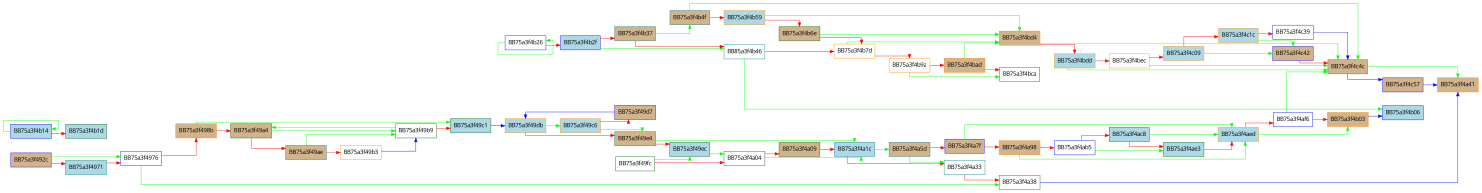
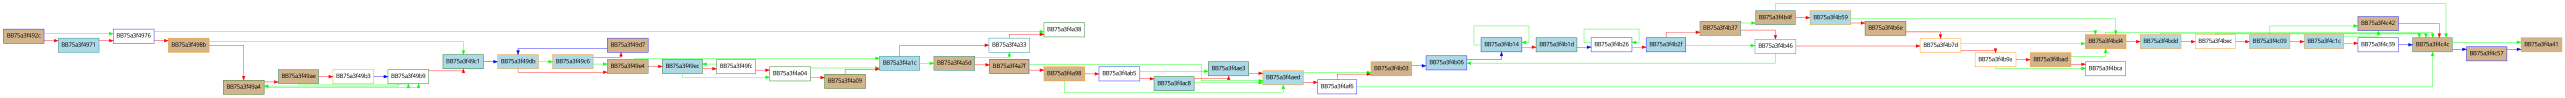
edge "BB75a3f4b1d" -> "BB75a3f4b26": added
node "BB85a3f4b46": label "BB85a3f4b46" -> "BB75a3f4b46"
edge "BB75a3f4b06" -> "BB75a3f4b14": added
edge "BB75a3f49ec" -> "BB75a3f49fc": added
edge "BB75a3f4a38" -> "BB75a3f4a41": removed
